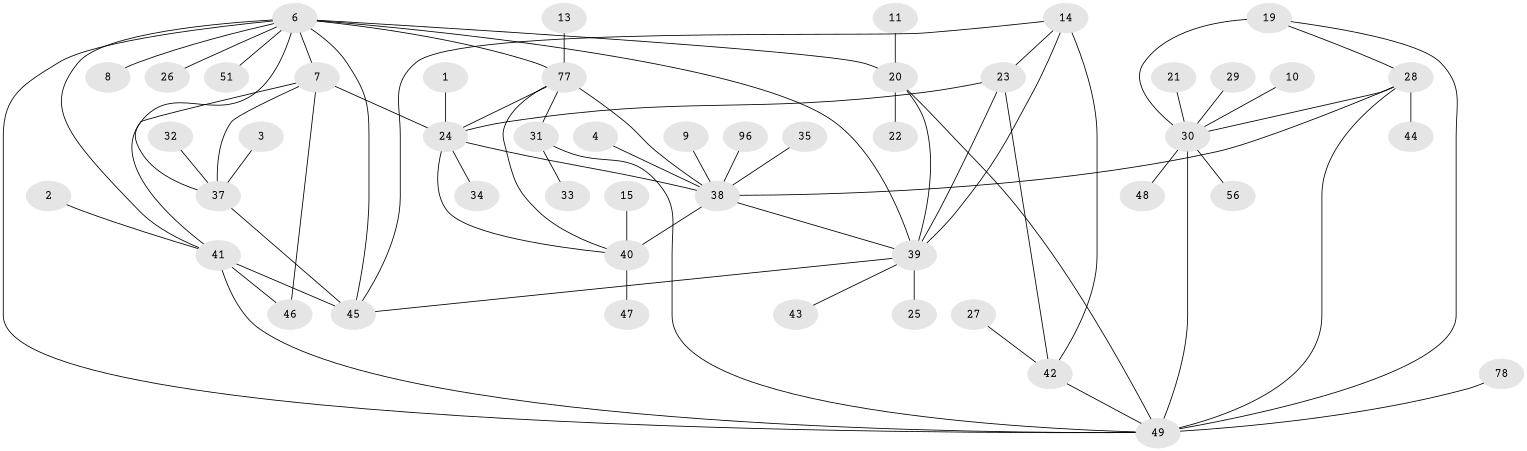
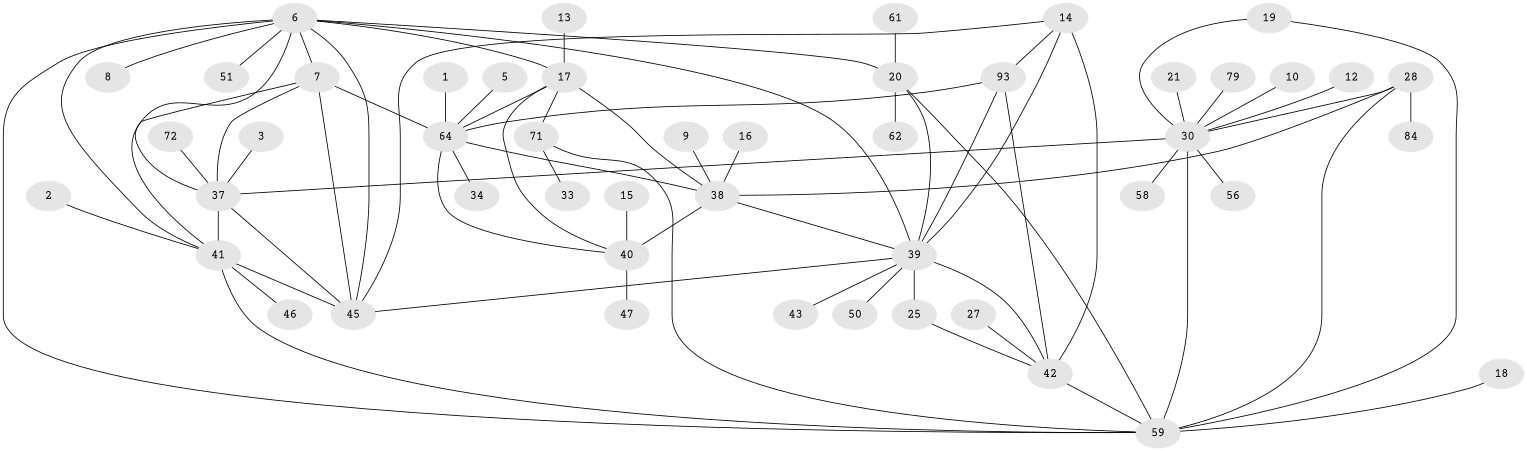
node "11": label "11" -> "61"
edge "19" -- "28": removed
node "26": removed
node "5": added
node "77": label "77" -> "17"
node "23": label "23" -> "93"
node "29": label "29" -> "79"
node "12": added
node "32": label "32" -> "72"
node "24": label "24" -> "64"
node "31": label "31" -> "71"
node "4": removed
node "96": label "96" -> "16"
node "35": removed
node "22": label "22" -> "62"
node "44": label "44" -> "84"
edge "30" -- "37": added
edge "7" -- "46": now "7" -- "45"
node "48": label "48" -> "58"
edge "37" -- "41": added
edge "39" -- "42": added
node "50": added
edge "25" -- "42": added
node "78": label "78" -> "18"
node "49": label "49" -> "59"
